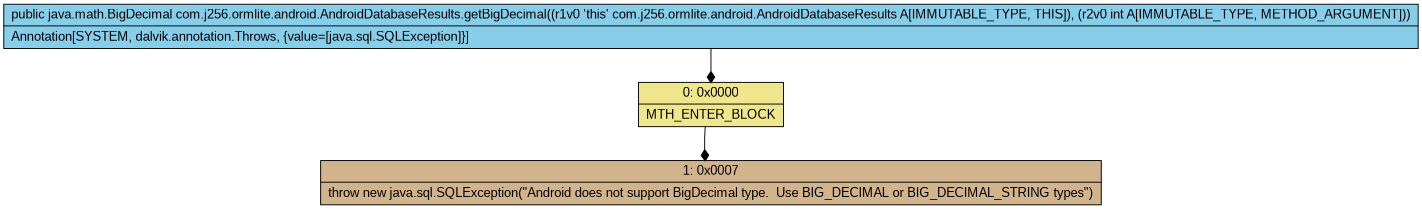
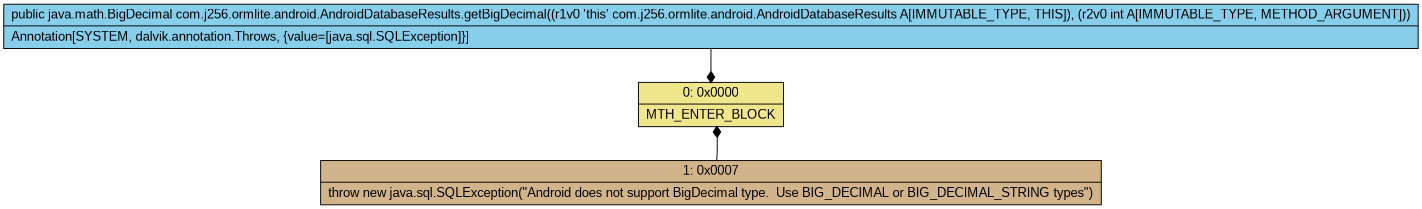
edge "0: 0x0000" -> "1: 0x0007": reversed
